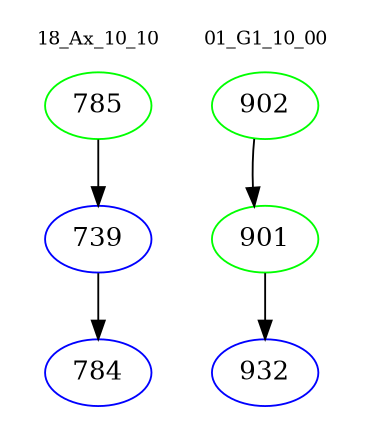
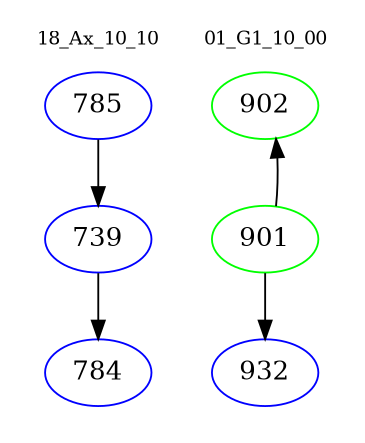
node "785": color green -> blue
edge "902" -> "901": reversed
